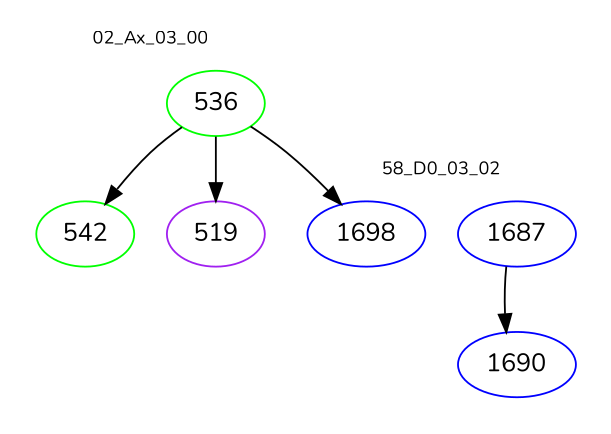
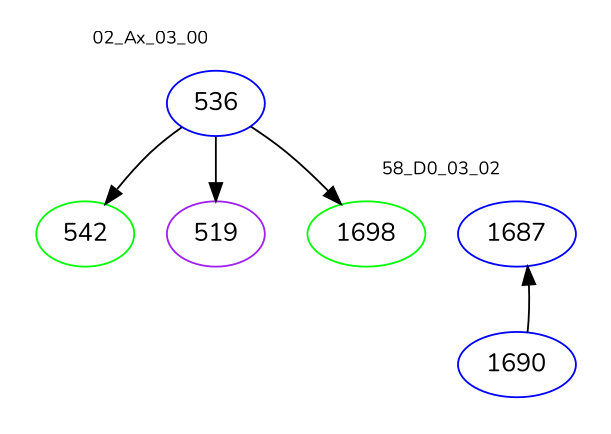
node "536": color green -> blue
node "1698": color blue -> green
edge "1687" -> "1690": reversed
